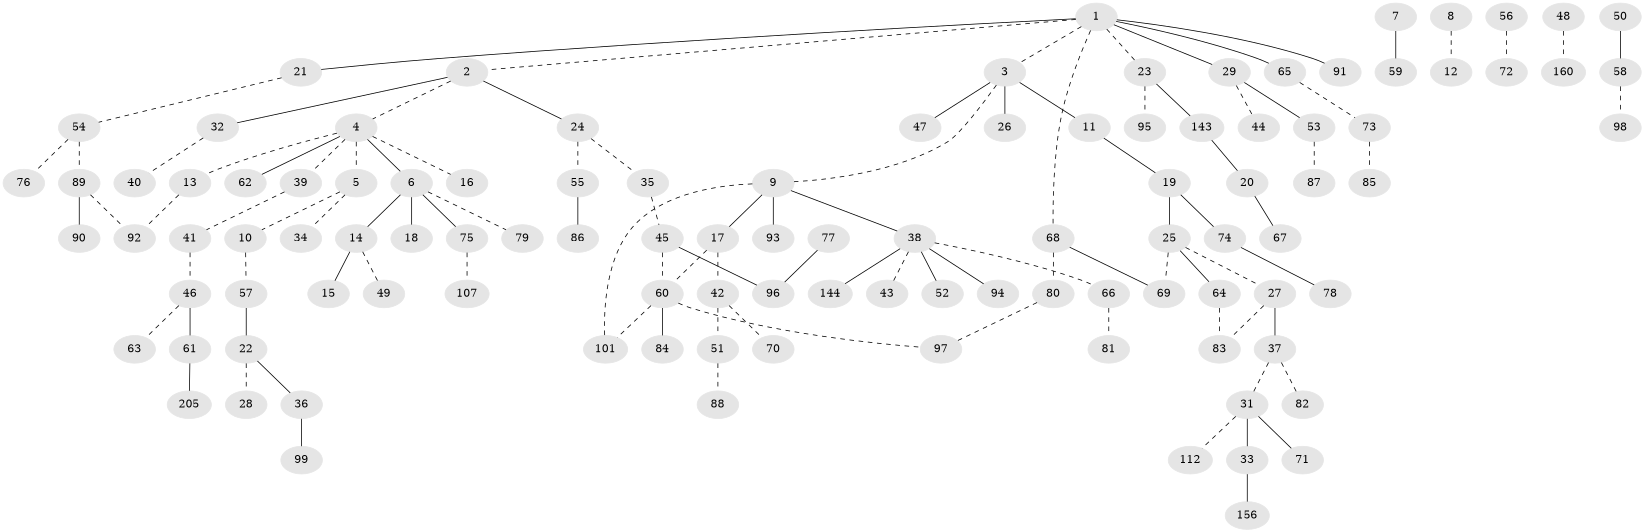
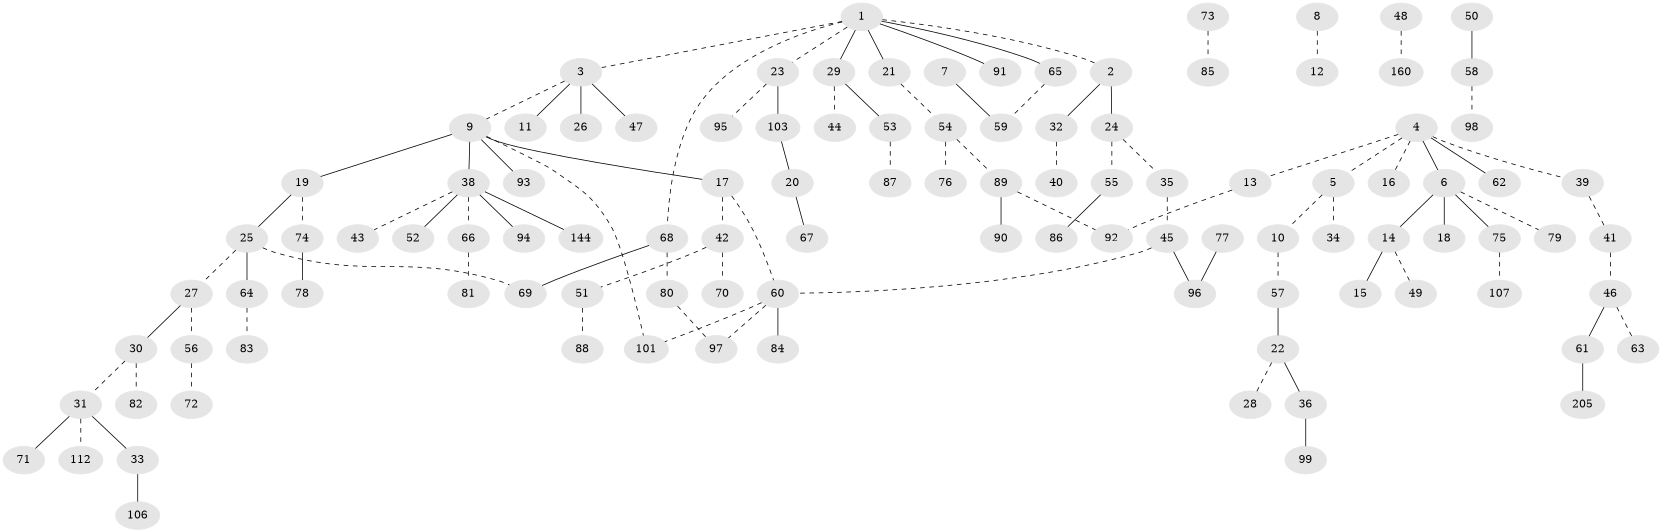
edge "2" -- "4": removed
edge "65" -- "73": now "65" -- "59"
node "143": label "143" -> "103"
edge "11" -- "19": now "9" -- "19"
edge "19" -- "74": style solid -> dashed
edge "27" -- "83": now "27" -- "56"
node "37": label "37" -> "30"
node "156": label "156" -> "106"
